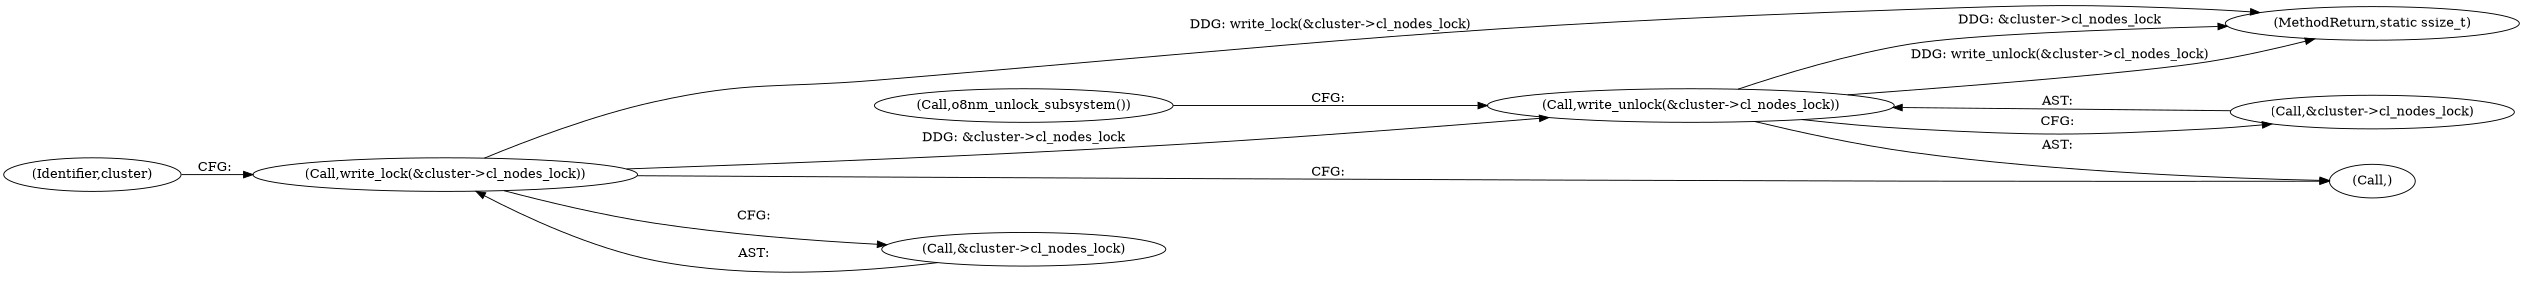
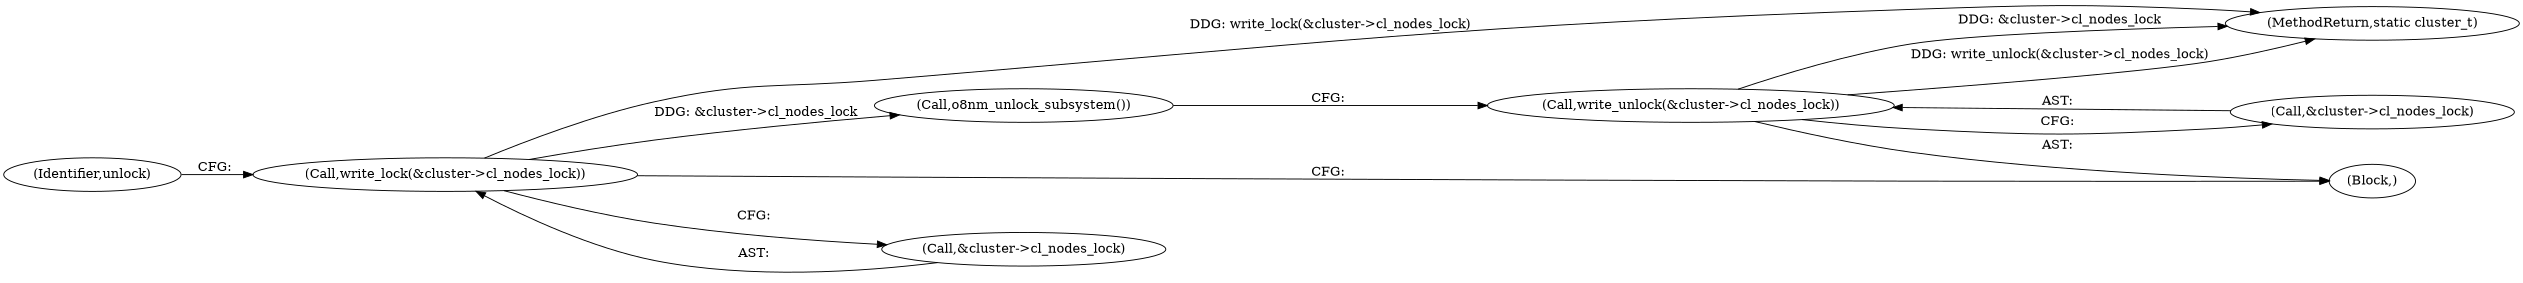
node "(MethodReturn,static ssize_t)": label "(MethodReturn,static ssize_t)" -> "(MethodReturn,static cluster_t)"
edge "(Call,write_lock(&cluster->cl_nodes_lock))" -> "(Call,write_unlock(&cluster->cl_nodes_lock))": now "(Call,write_lock(&cluster->cl_nodes_lock))" -> "(Call,o8nm_unlock_subsystem())"
node "(Identifier,cluster)": label "(Identifier,cluster)" -> "(Identifier,unlock)"
node "(Call,)": label "(Call,)" -> "(Block,)"
